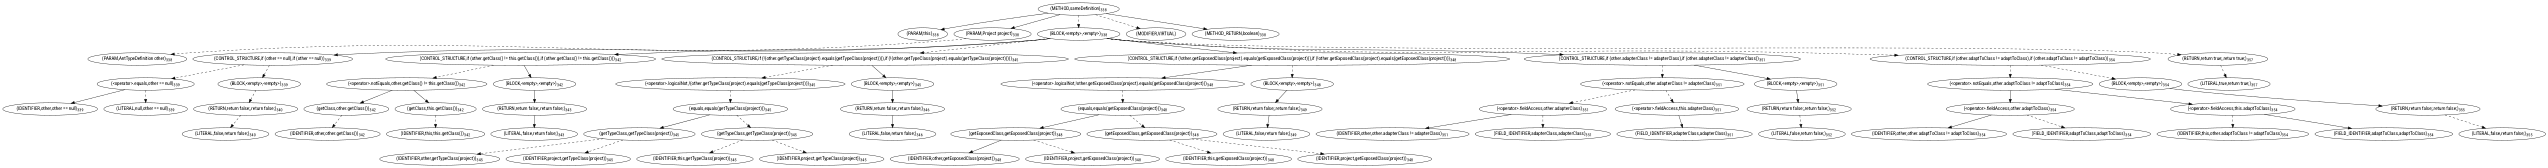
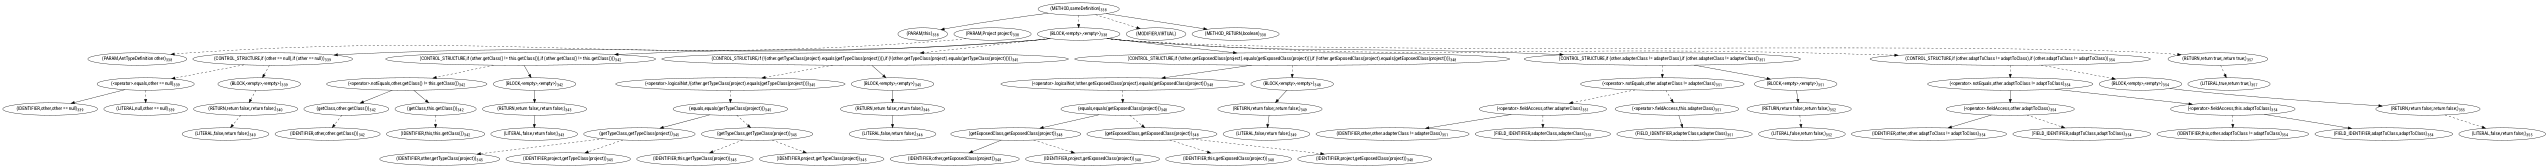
edge "(METHOD,sameDefinition)" -> "(PARAM,Project project)": removed
